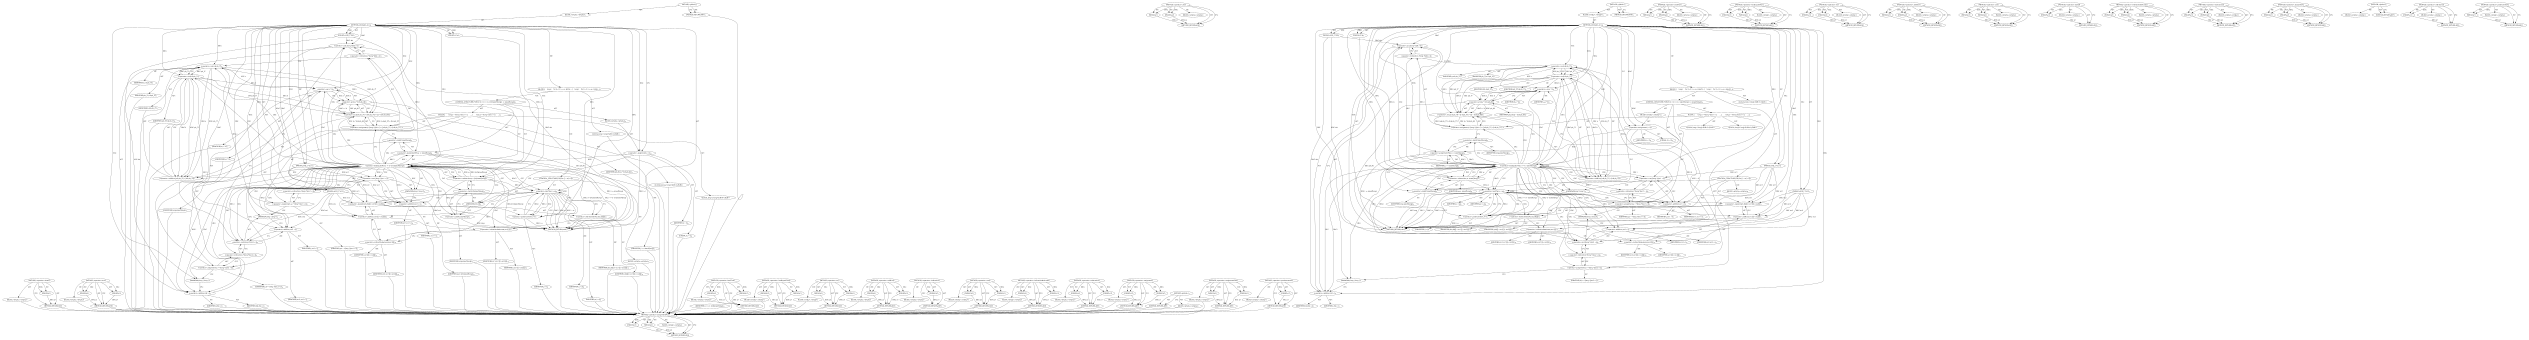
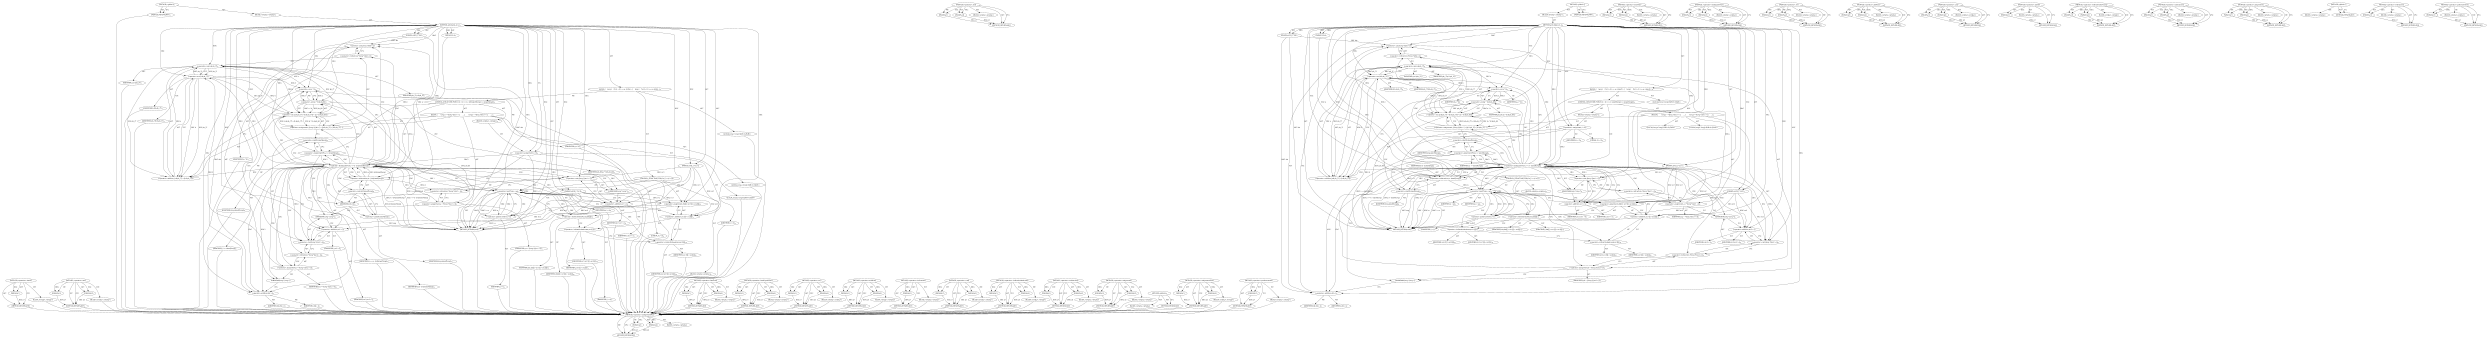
edge "(<operator>.subtraction,w - sizeof(long))" -> "(IDENTIFIER,w,w - sizeof(long))": reversed
edge "(<operator>.lessEqualsThan,i <= w - (int)sizeof(long))" -> "(IDENTIFIER,i,i <= w - (int)sizeof(long))": added, label "AST:"
